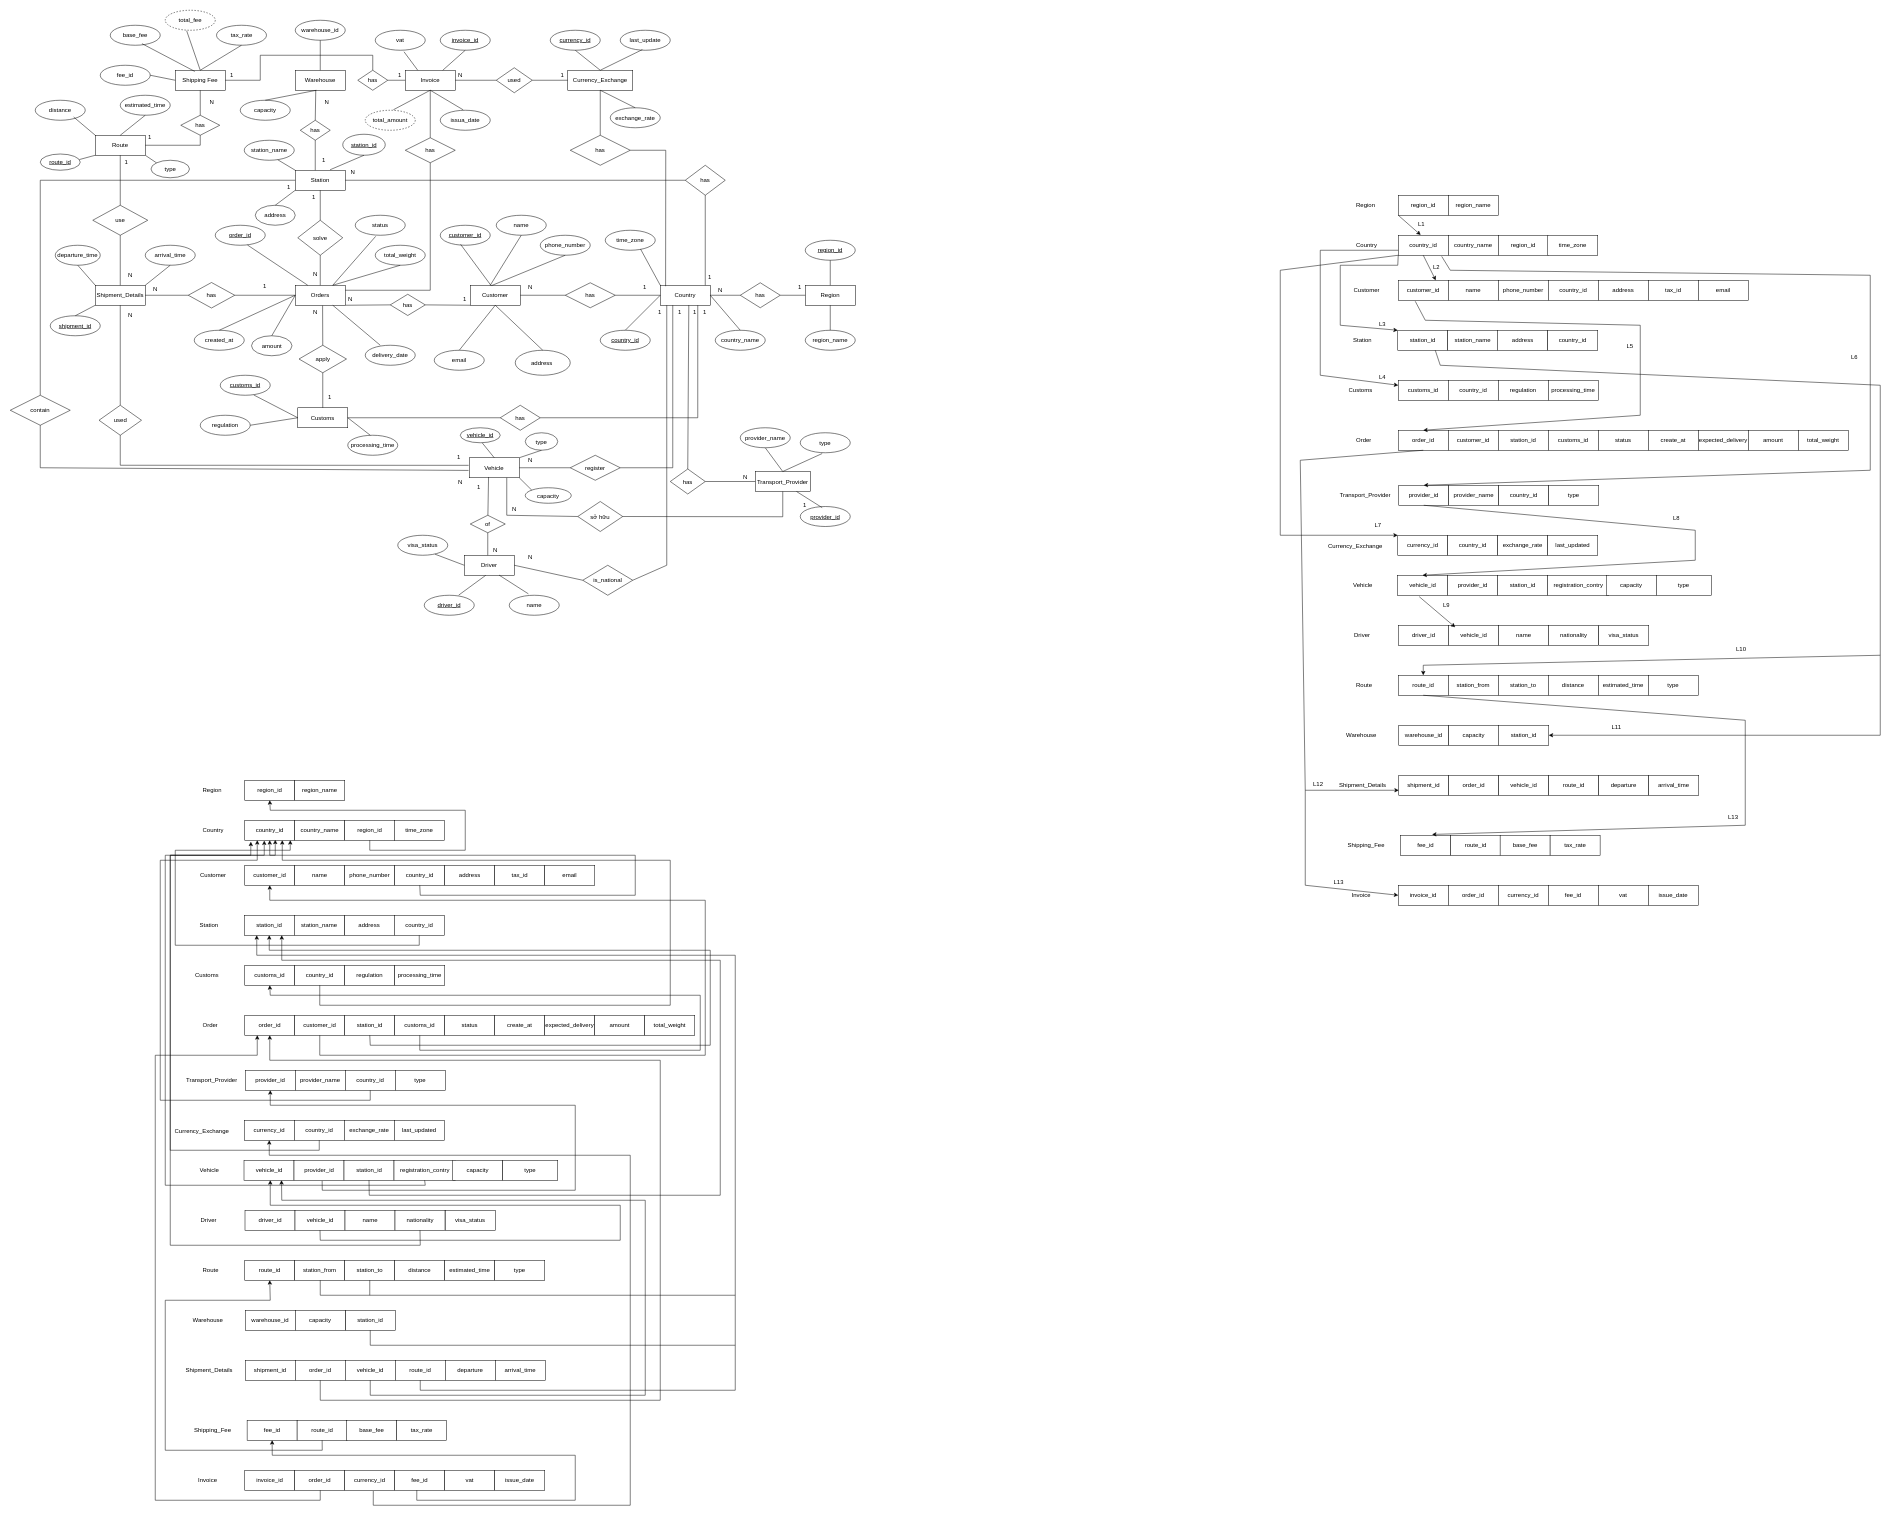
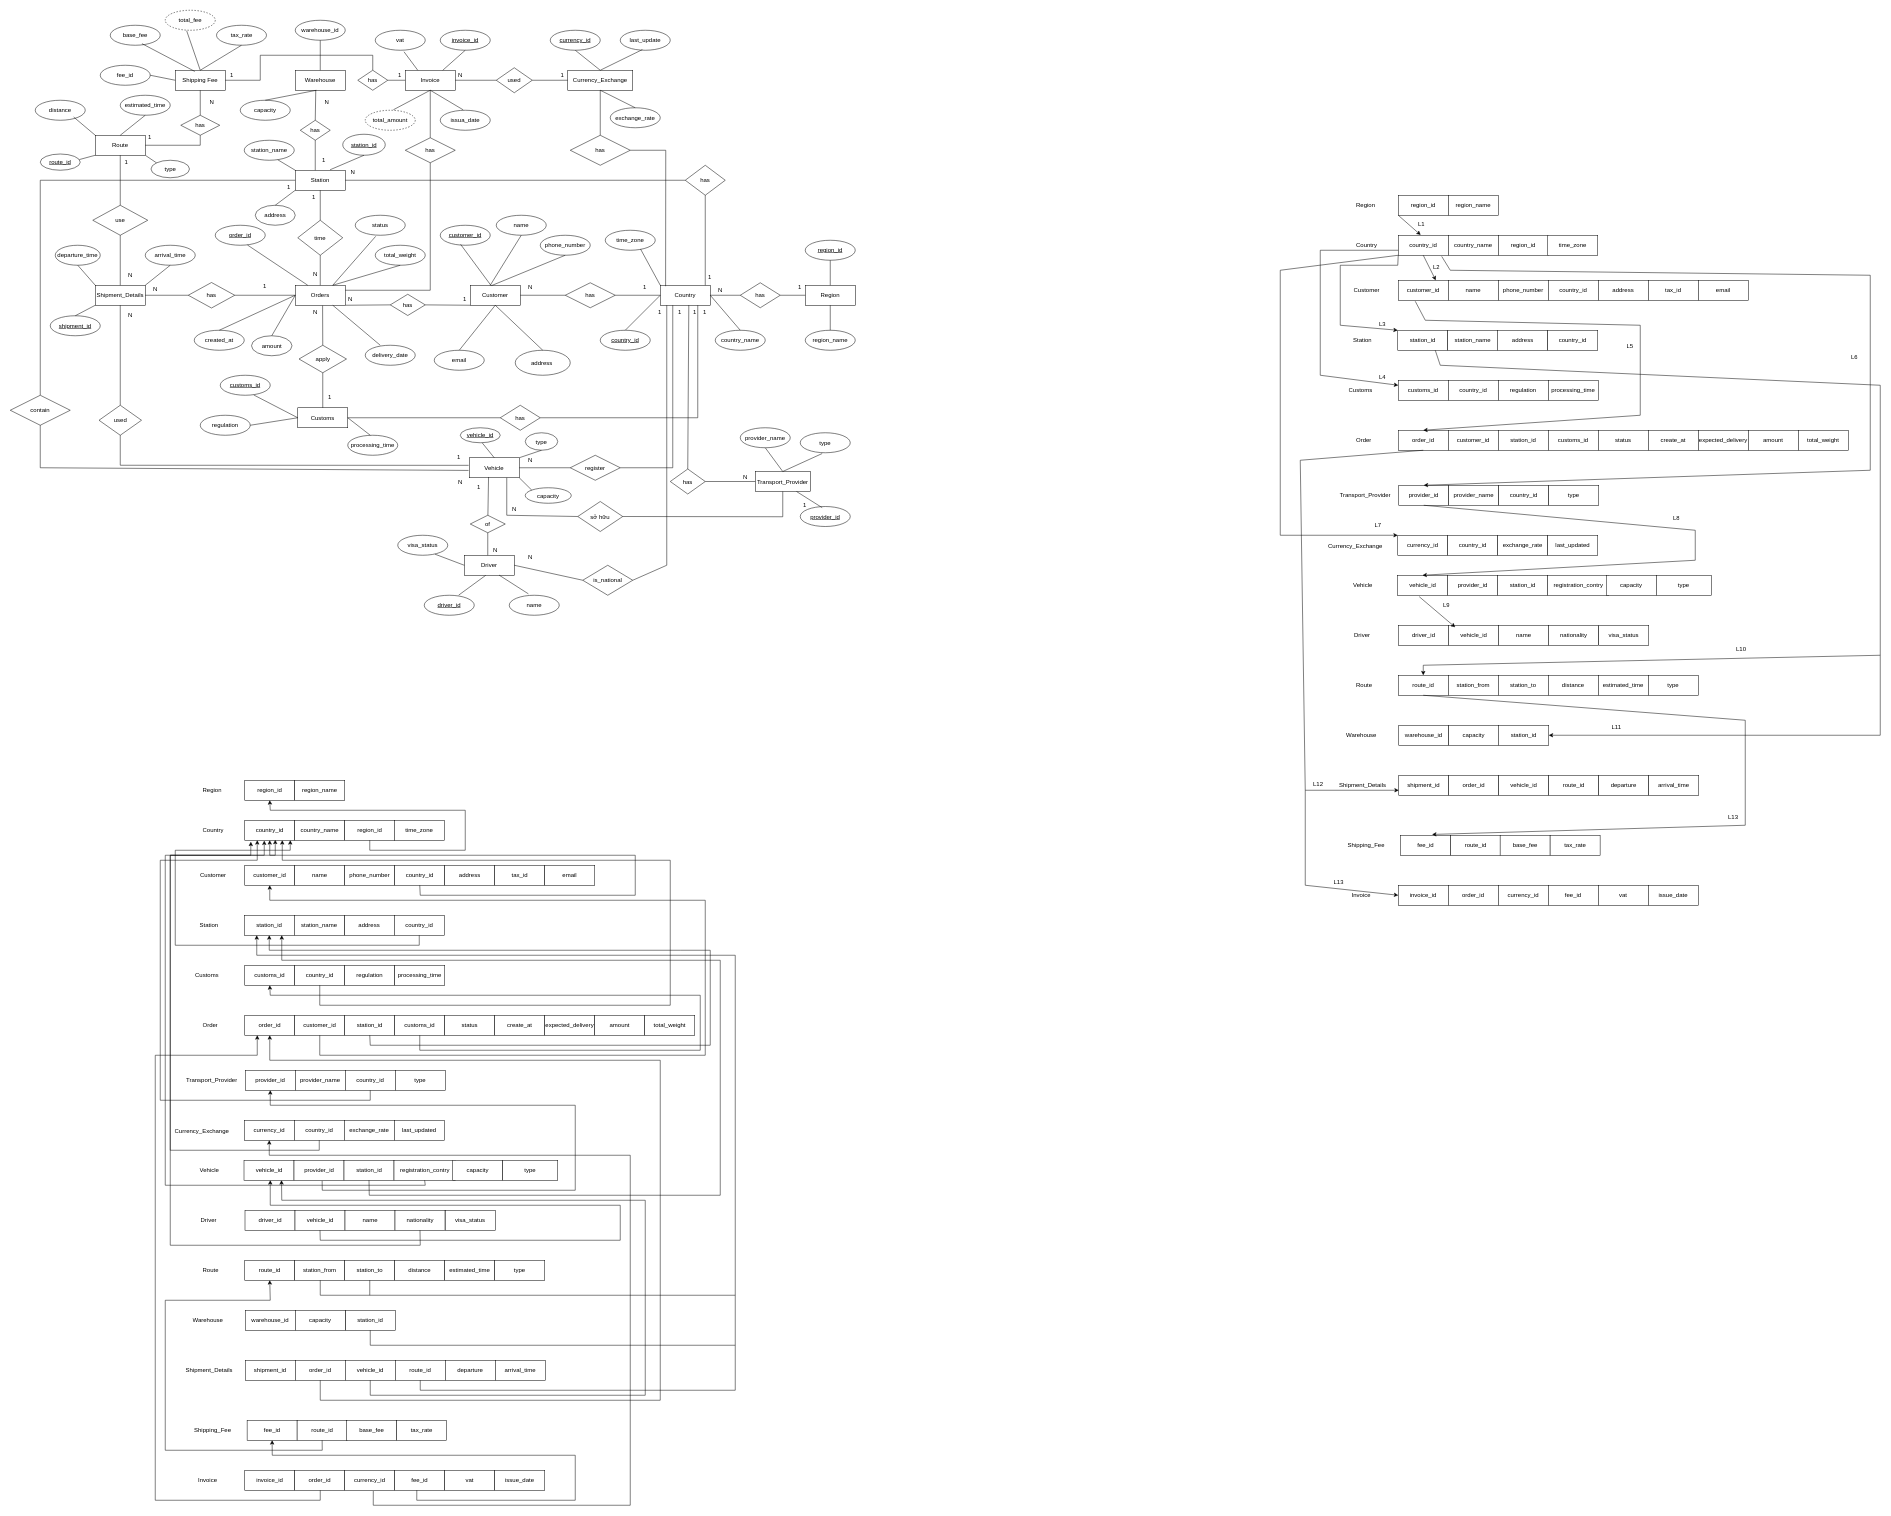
node "solve": label "solve" -> "time"
